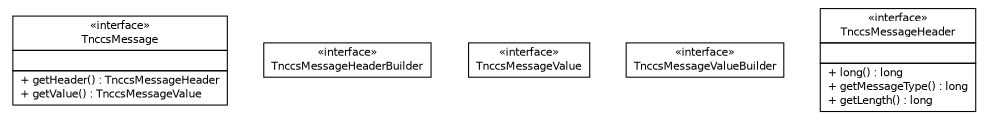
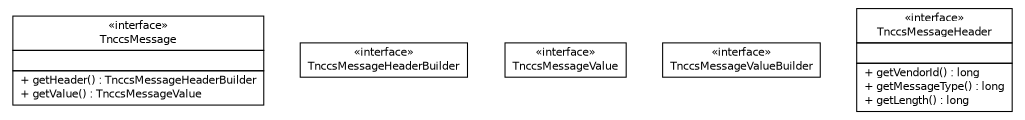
node "TnccsMessageHeader": text "+ long() : long" -> "+ getVendorId() : long"
node "TnccsMessage": text "+ getHeader() : TnccsMessageHeader" -> "+ getHeader() : TnccsMessageHeaderBuilder"
